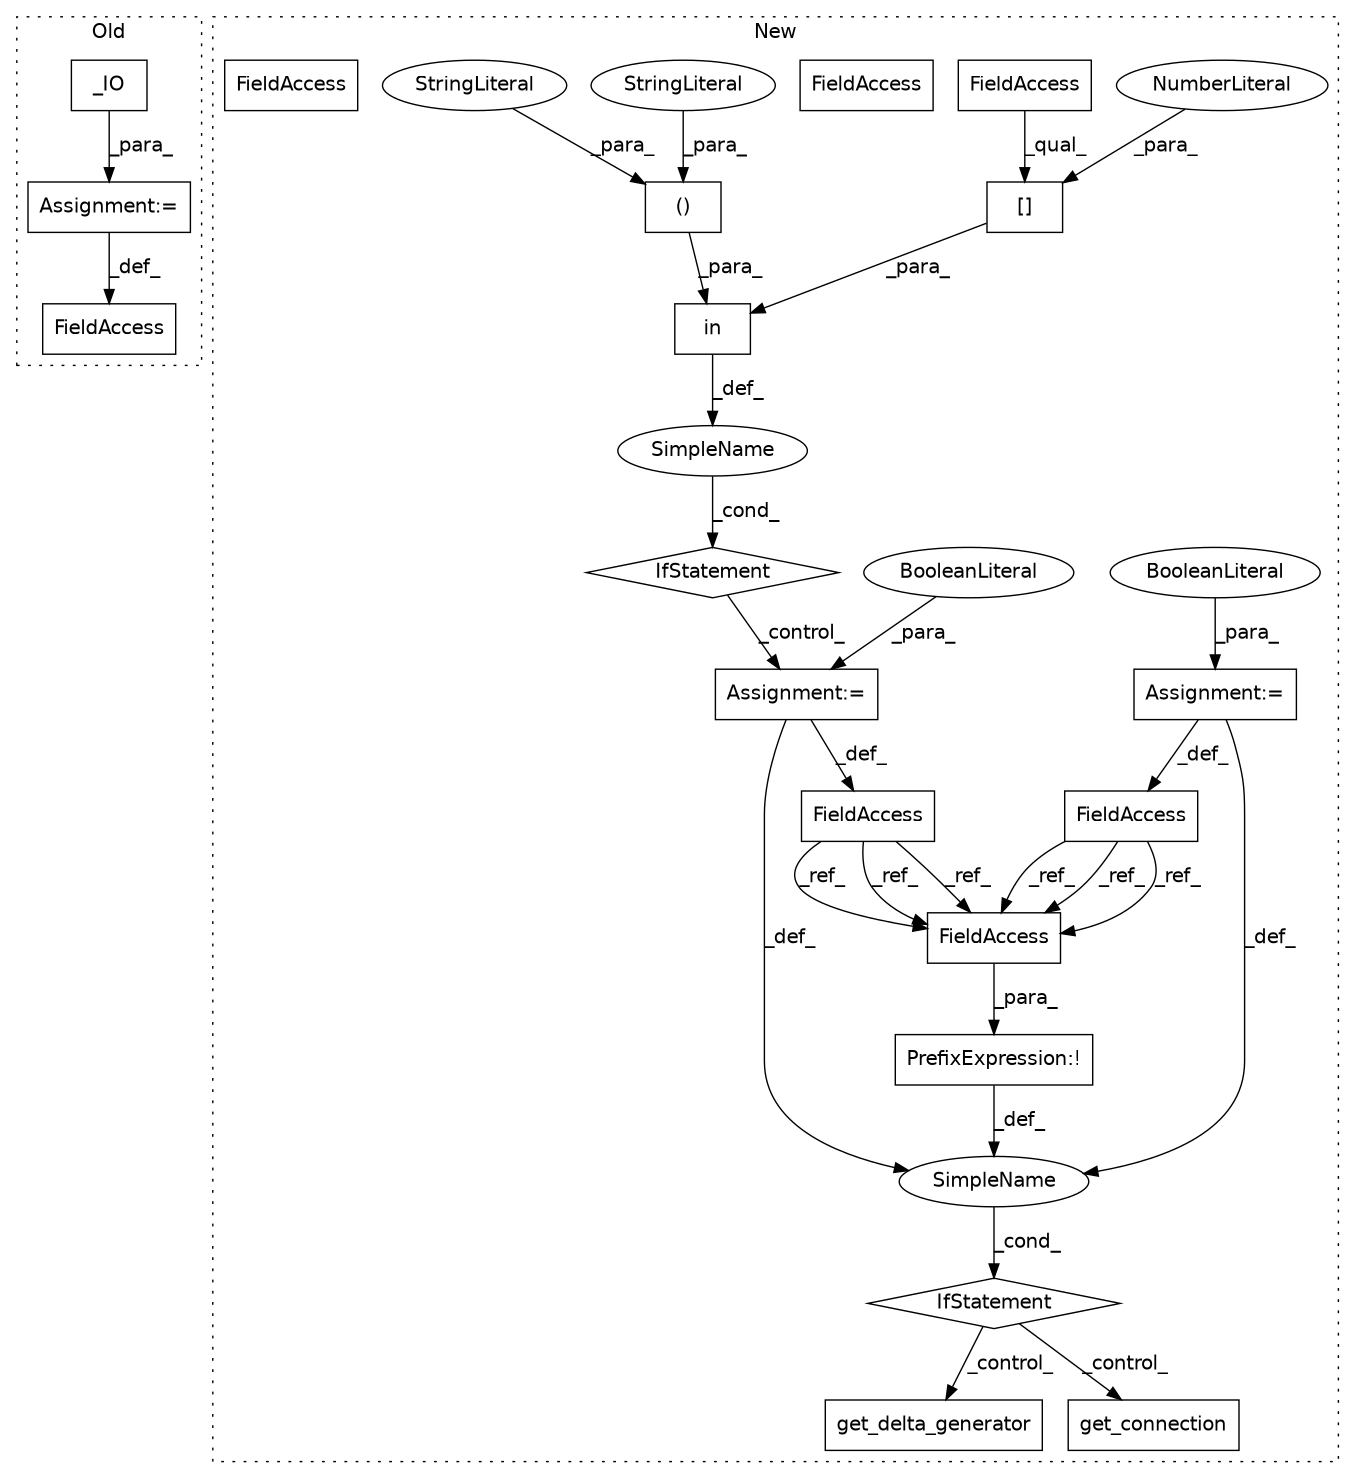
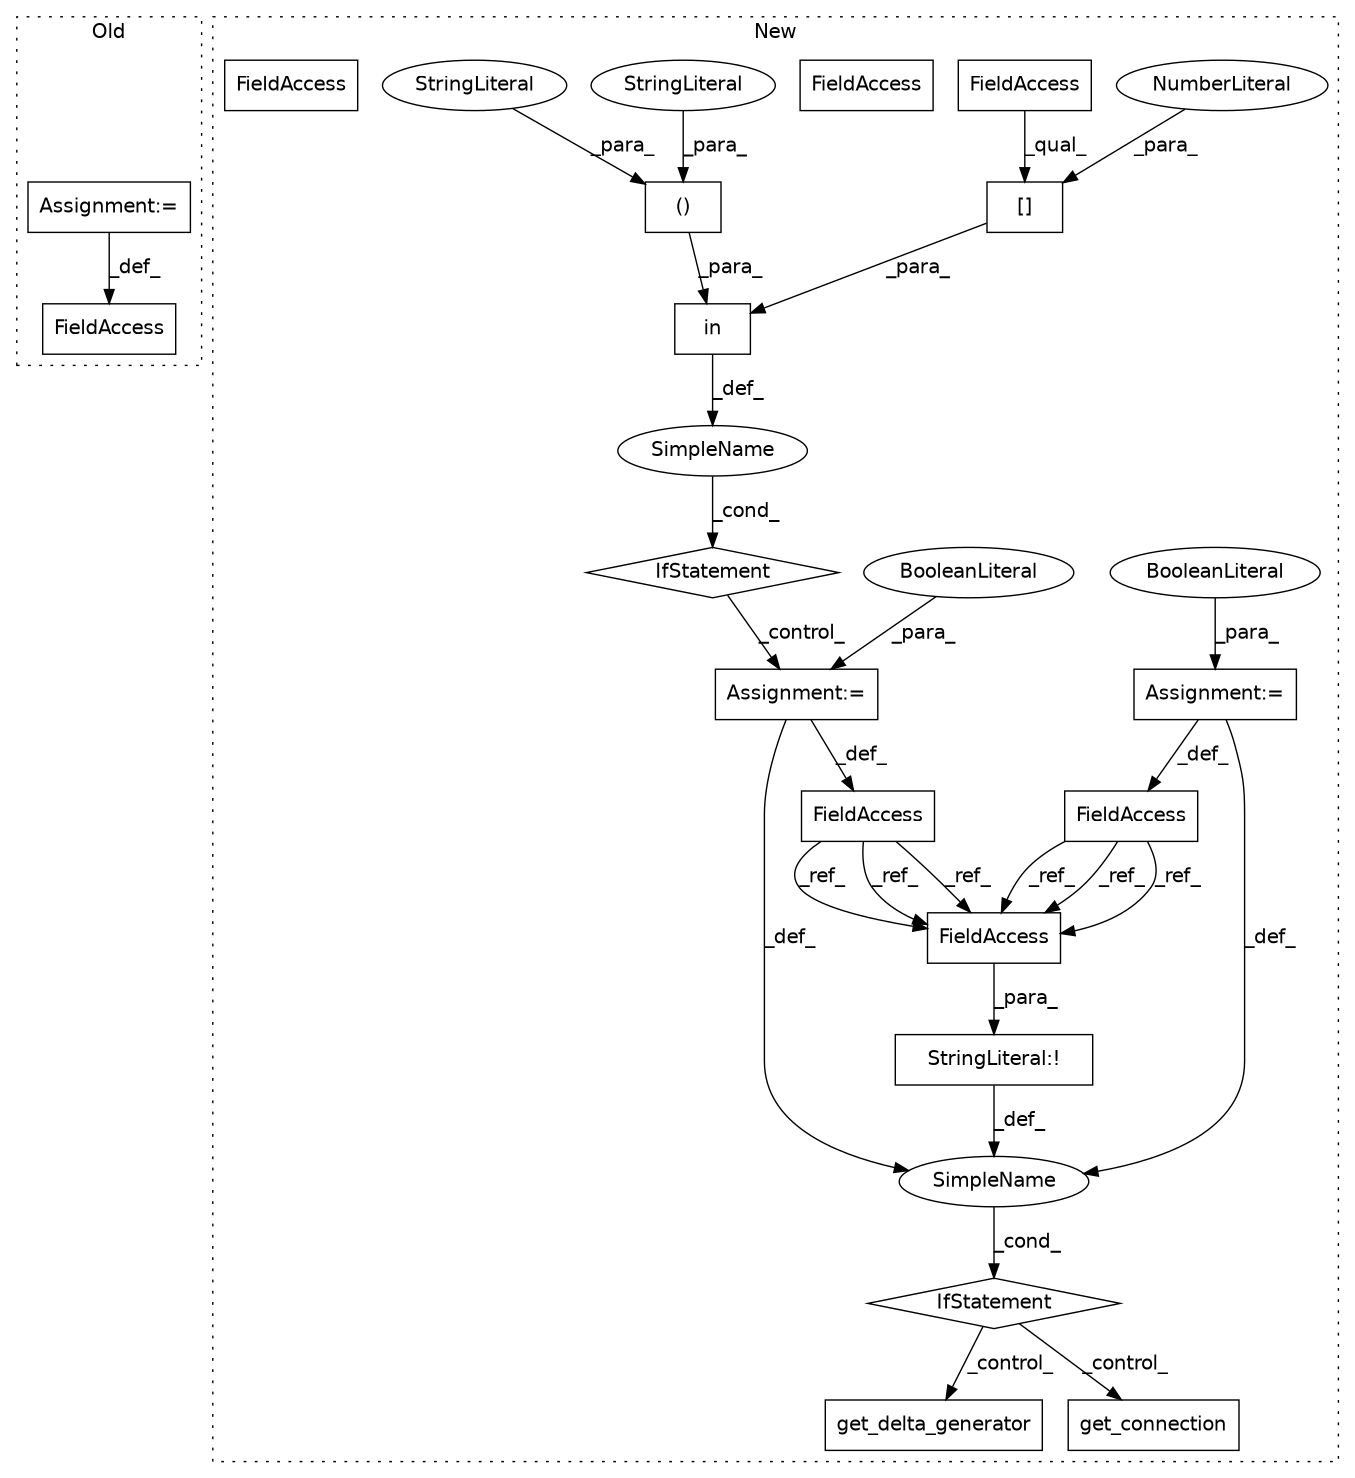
node "_IO": removed
node "PrefixExpression:!": label "PrefixExpression:!" -> "StringLiteral:!"
